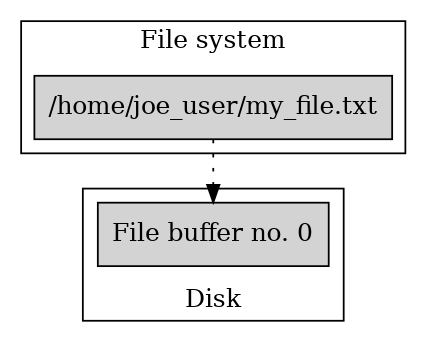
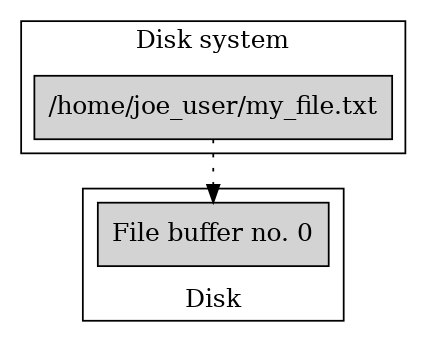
cluster "File system": label "File system" -> "Disk system"
